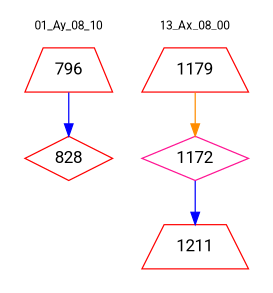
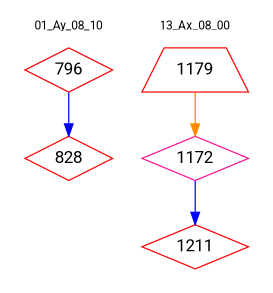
node "796": shape trapezium -> diamond
node "1211": shape trapezium -> diamond
